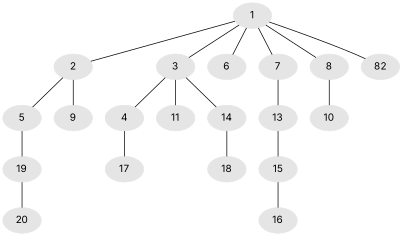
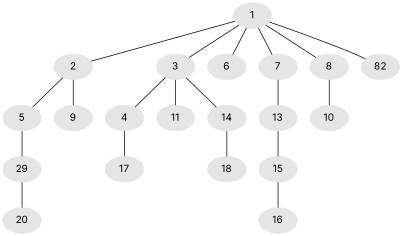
node "19": label "19" -> "29"
